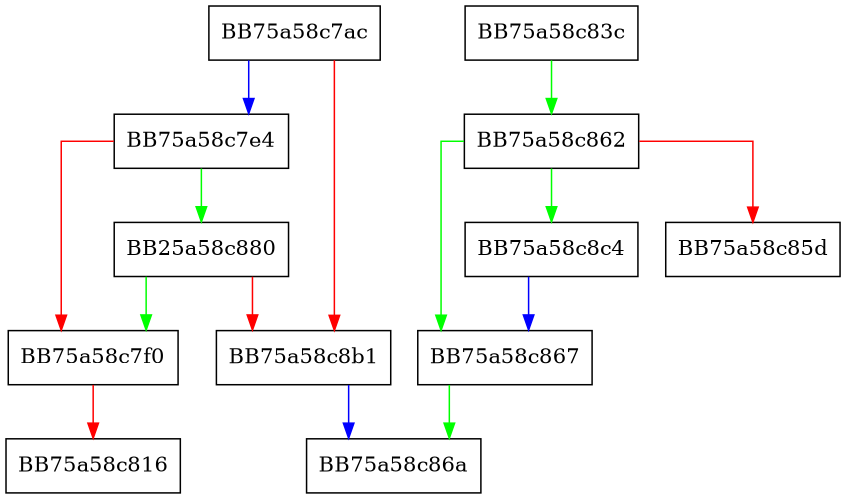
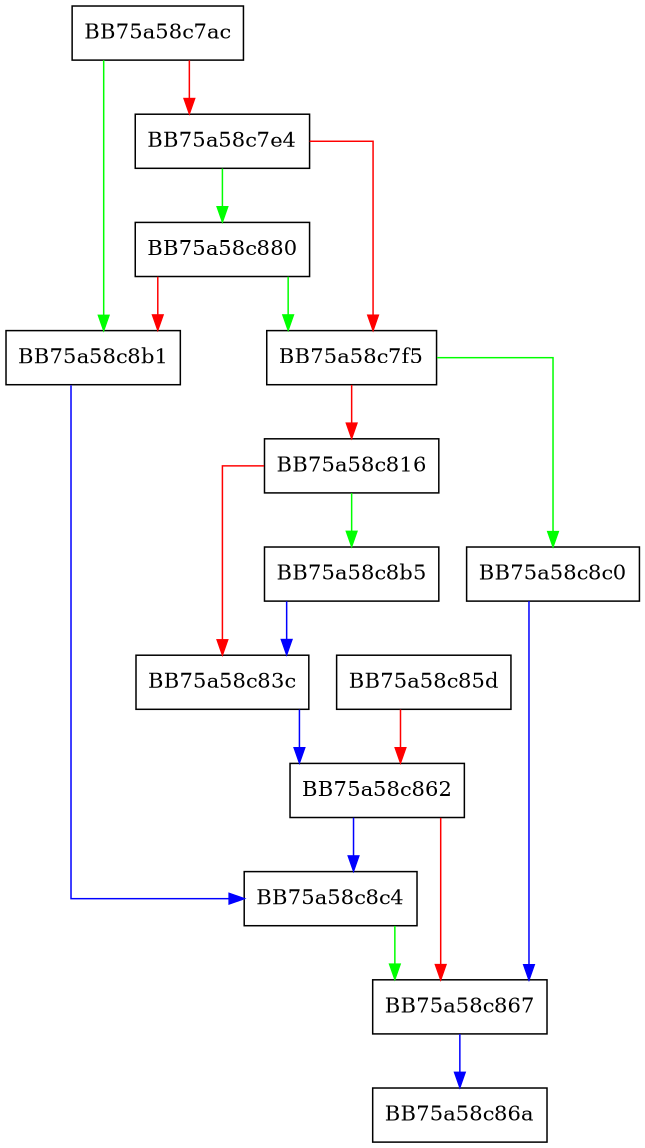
edge "BB75a58c7ac" -> "BB75a58c7e4": color blue -> red
edge "BB75a58c83c" -> "BB75a58c862": color green -> blue
edge "BB75a58c862" -> "BB75a58c85d": reversed
edge "BB75a58c7ac" -> "BB75a58c8b1": color red -> green
edge "BB75a58c862" -> "BB75a58c8c4": color green -> blue
edge "BB75a58c862" -> "BB75a58c867": color green -> red
node "BB25a58c880": label "BB25a58c880" -> "BB75a58c880"
edge "BB75a58c8c4" -> "BB75a58c867": color blue -> green
node "BB75a58c7f0": label "BB75a58c7f0" -> "BB75a58c7f5"
edge "BB75a58c8b1" -> "BB75a58c86a": now "BB75a58c8b1" -> "BB75a58c8c4"
edge "BB75a58c867" -> "BB75a58c86a": color green -> blue
edge "BB75a58c816" -> "BB75a58c83c": added
node "BB75a58c8b5": added
node "BB75a58c8c0": added
